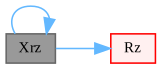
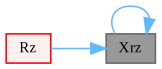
edge "Xrz" -> "Rz": reversed
